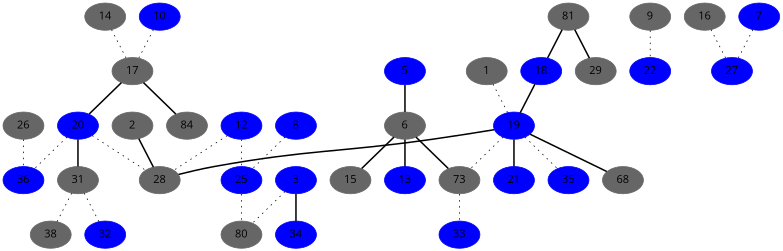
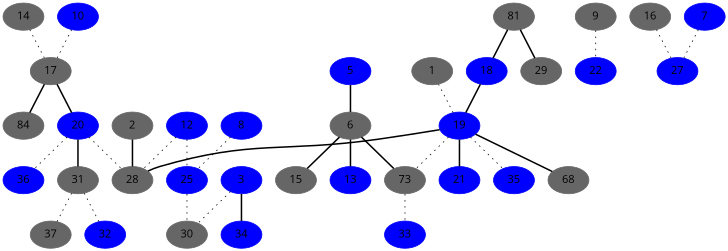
node "26": removed
node "38": label "38" -> "37"
node "80": label "80" -> "30"
